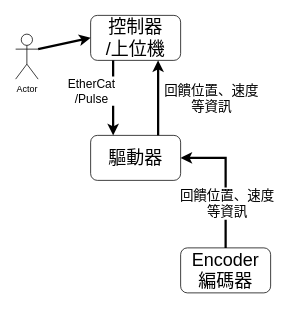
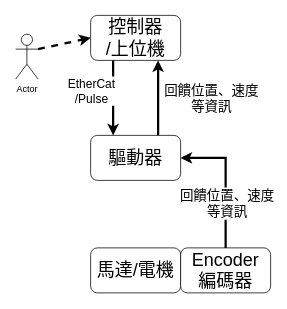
edge "Actor" -> "控制器 /上位機": style solid -> dashed
node "馬達/電機": added
